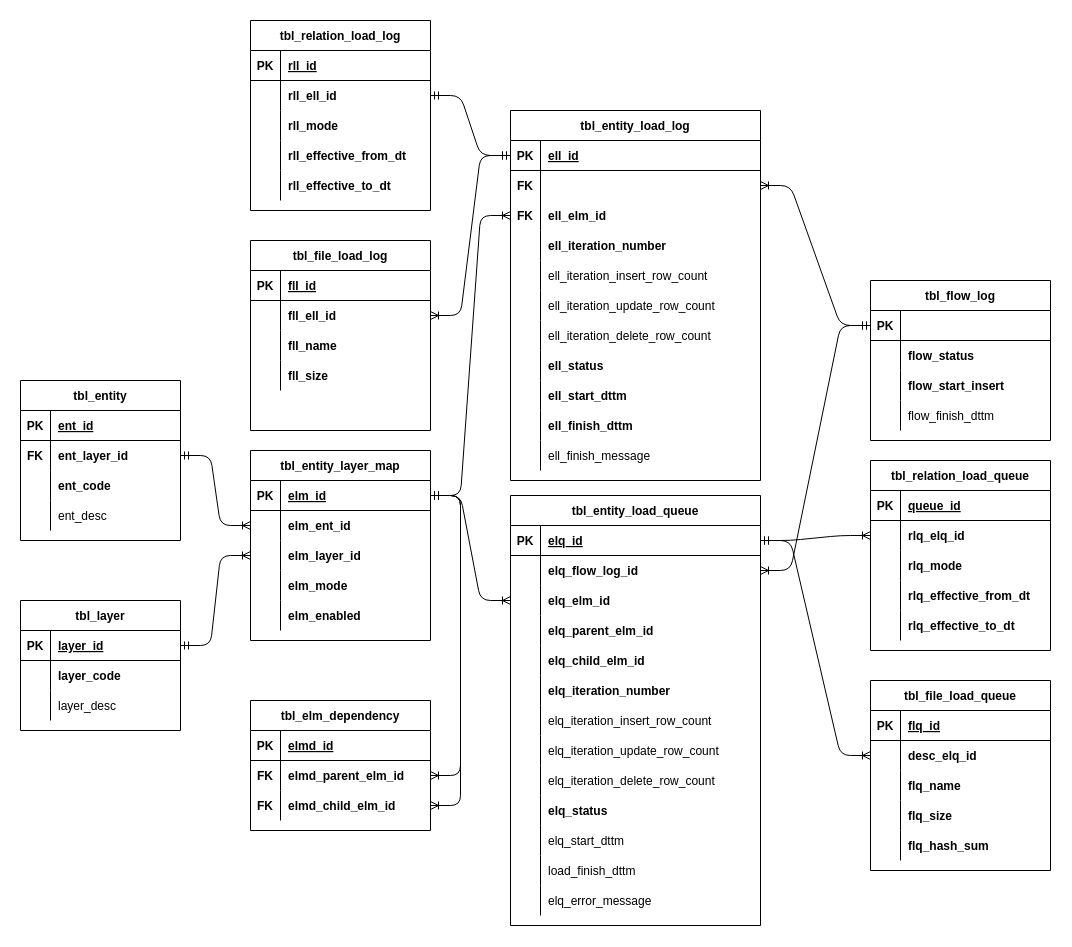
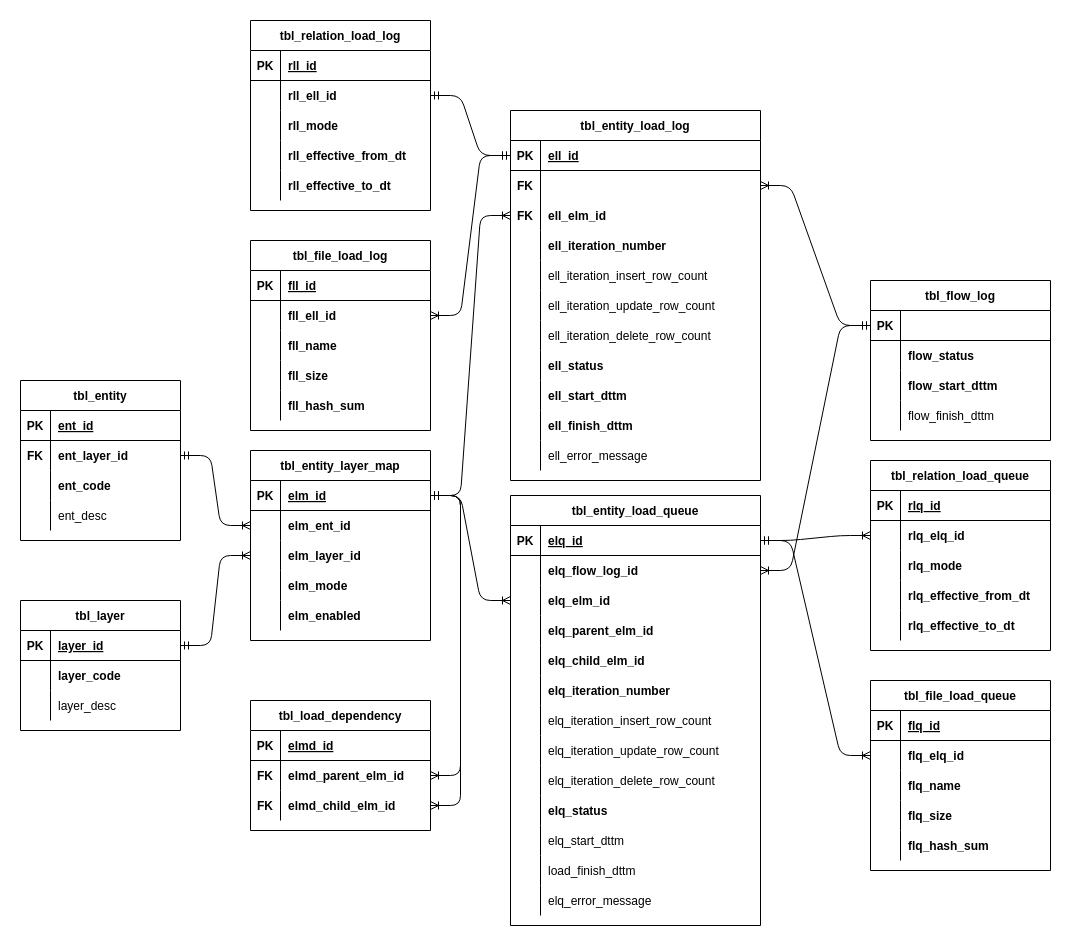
node "flow_start_insert": label "flow_start_insert" -> "flow_start_dttm"
node "fll_hash_sum": added
node "ell_finish_message": label "ell_finish_message" -> "ell_error_message"
node "queue_id": label "queue_id" -> "rlq_id"
node "tbl_elm_dependency": label "tbl_elm_dependency" -> "tbl_load_dependency"
node "desc_elq_id": label "desc_elq_id" -> "flq_elq_id"
